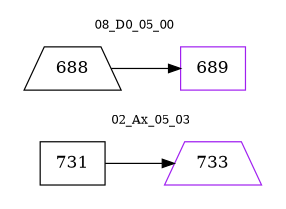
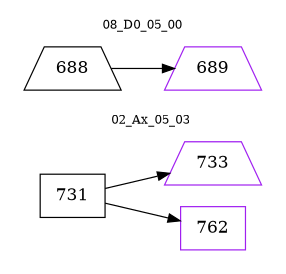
node "689": shape box -> trapezium
node "762": added
